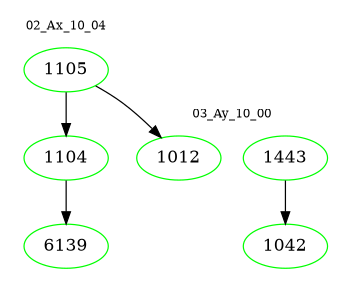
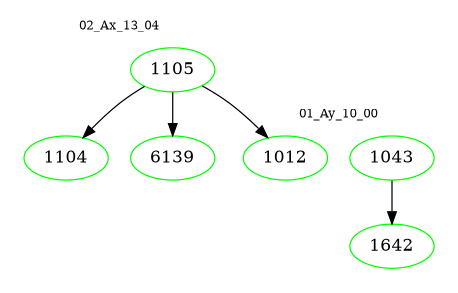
cluster "02_Ax_10_04": label "02_Ax_10_04" -> "02_Ax_13_04"
cluster "03_Ay_10_00": label "03_Ay_10_00" -> "01_Ay_10_00"
node "1443": label "1443" -> "1043"
edge "1104" -> "6139": now "1105" -> "6139"
node "1042": label "1042" -> "1642"
